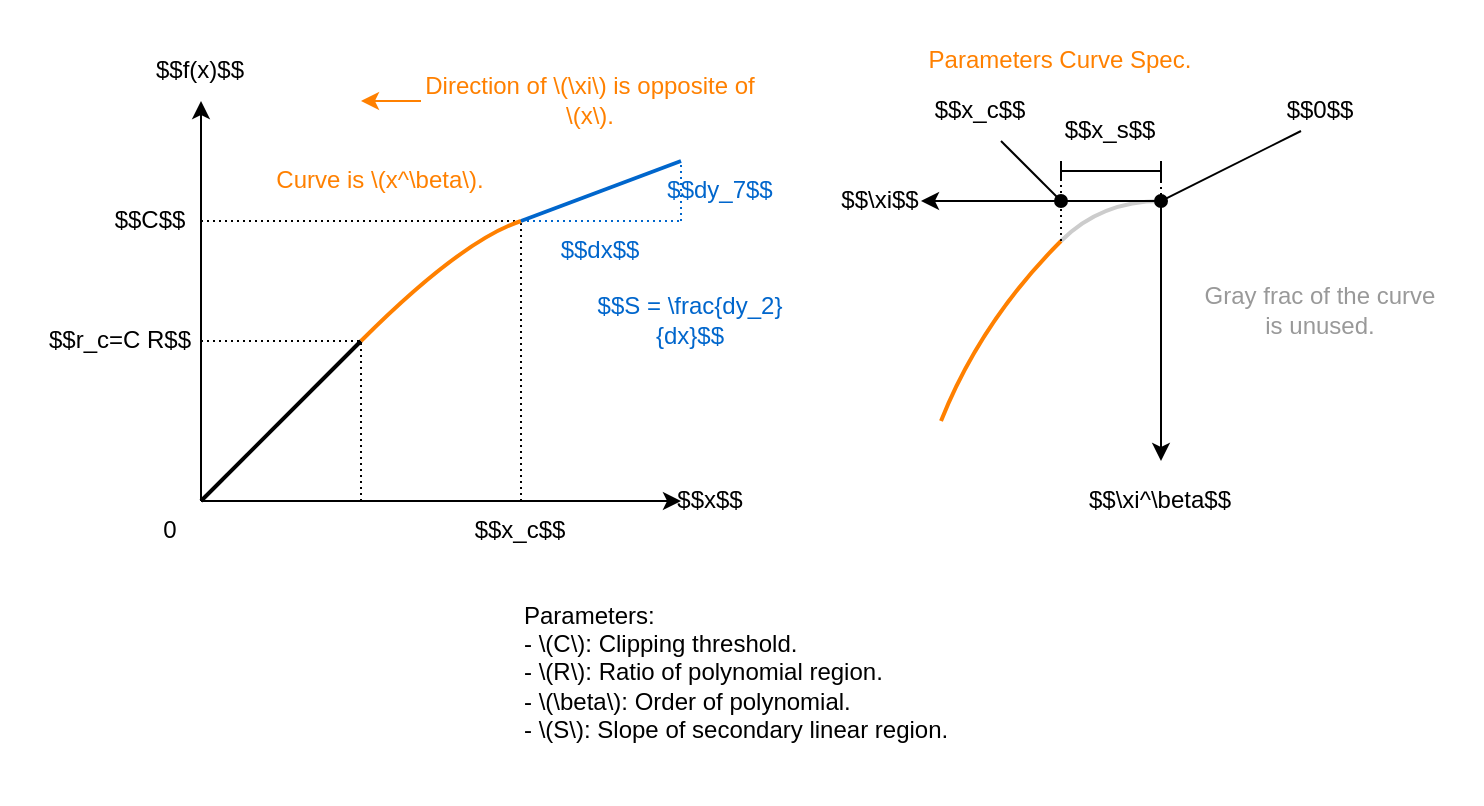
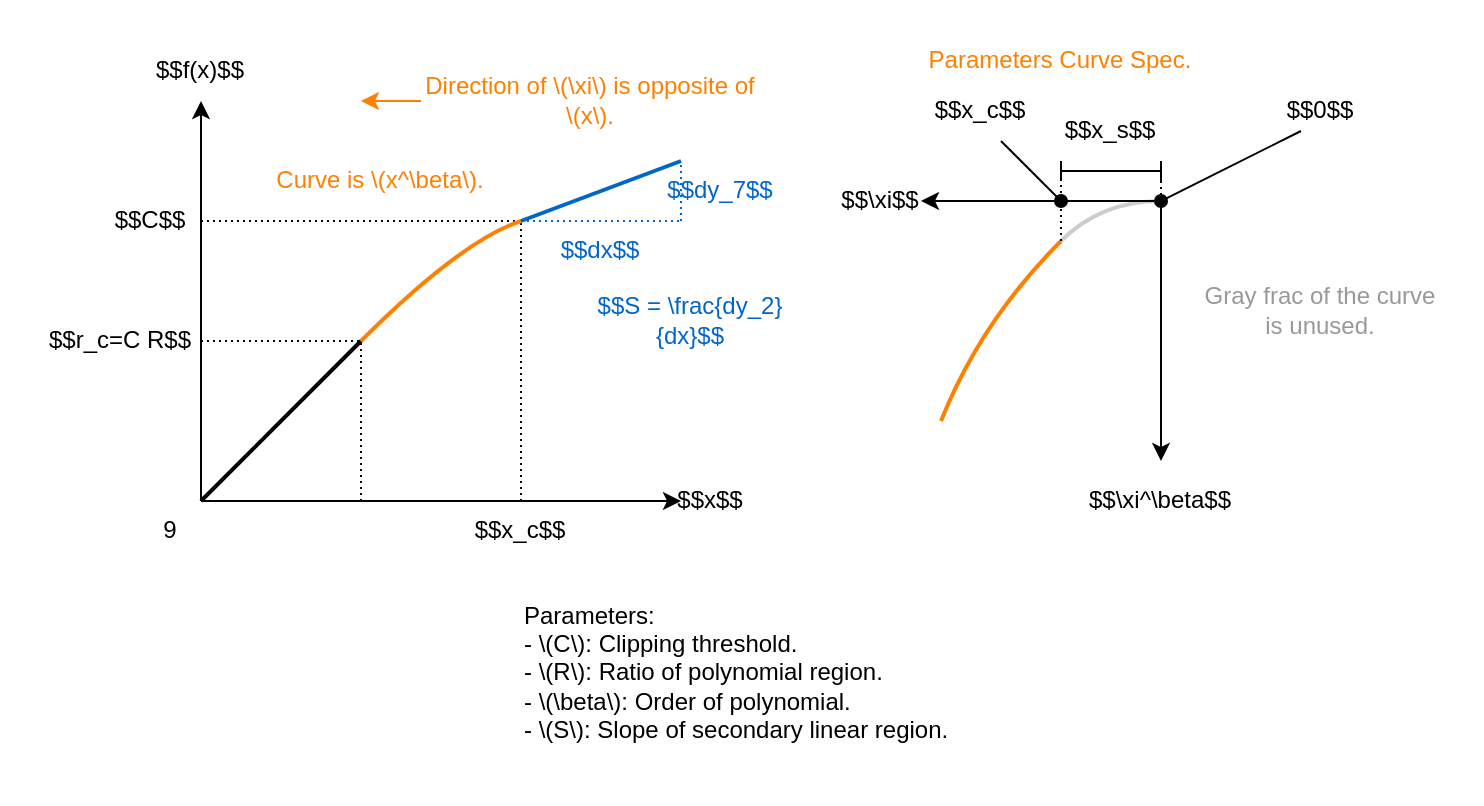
node "0": label "0" -> "9"
